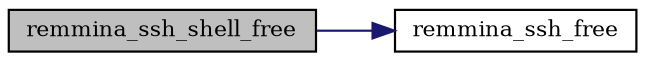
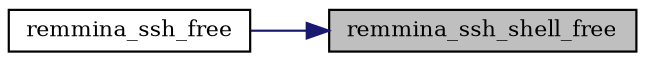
edge "remmina_ssh_shell_free" -> "remmina_ssh_free": reversed
